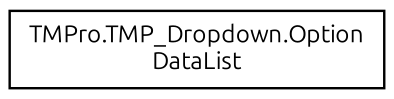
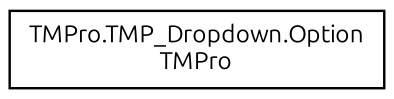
node "TMPro.TMP_Dropdown.Option DataList": label "TMPro.TMP_Dropdown.Option DataList" -> "TMPro.TMP_Dropdown.Option TMPro"
